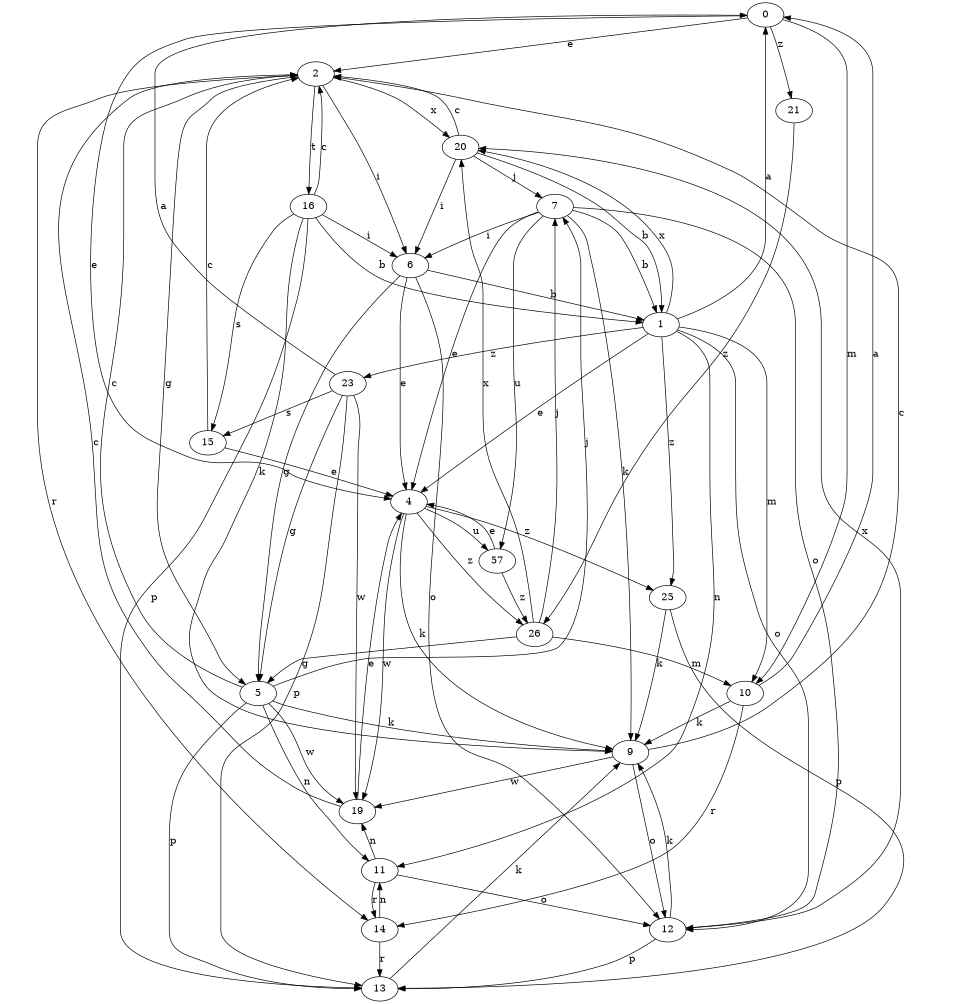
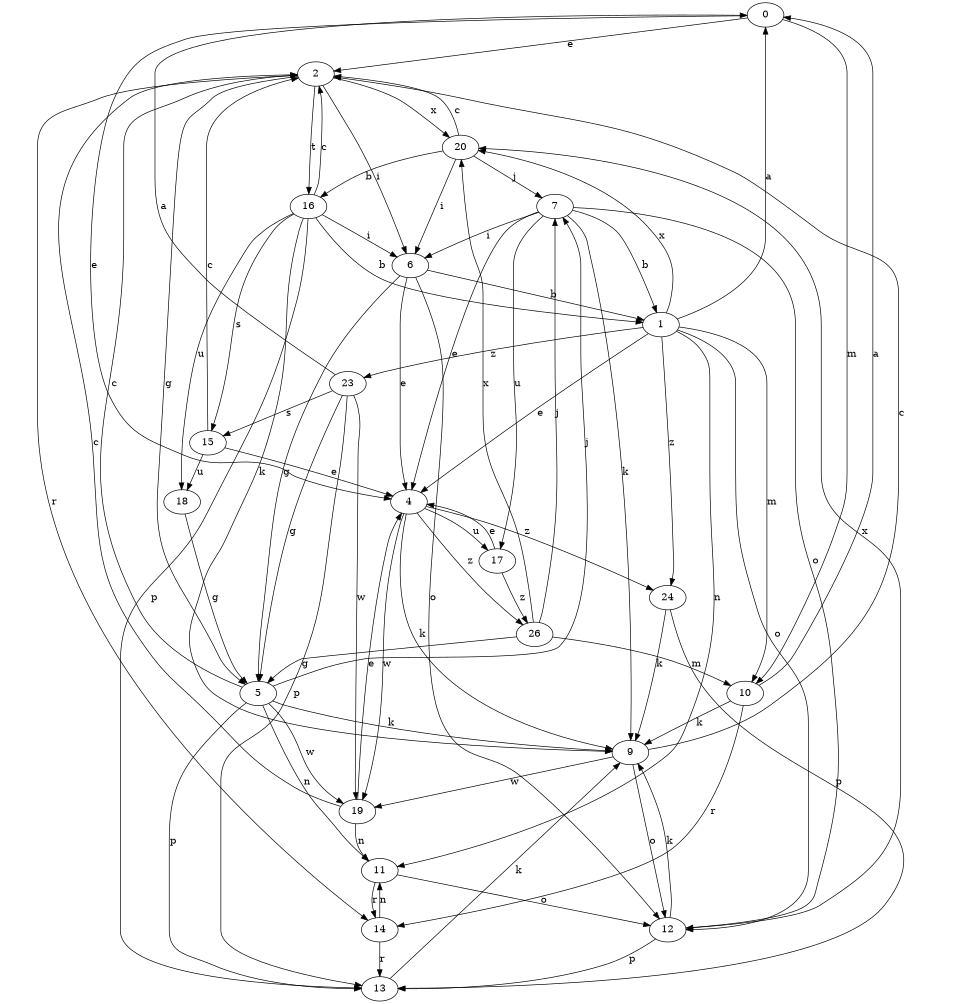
node "21": removed
edge "20" -> "1": now "20" -> "16"
node "18": added
node "57": label "57" -> "17"
node "25": label "25" -> "24"
edge "11" -> "19": reversed
